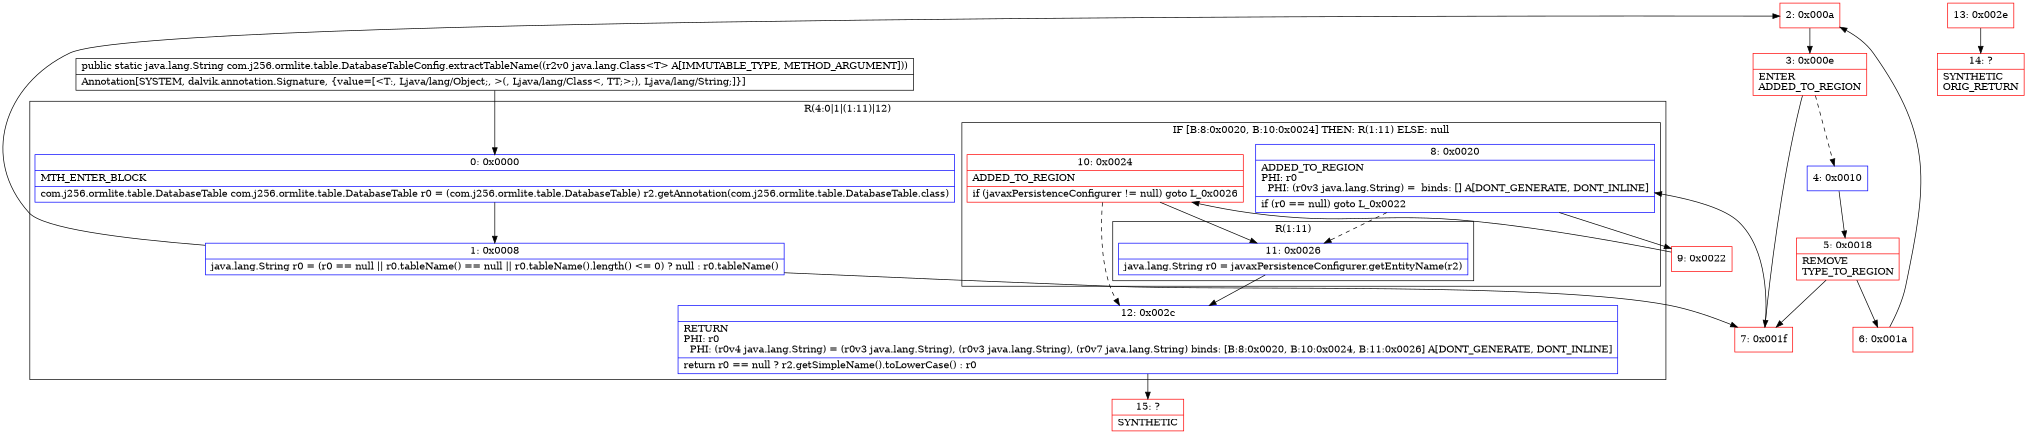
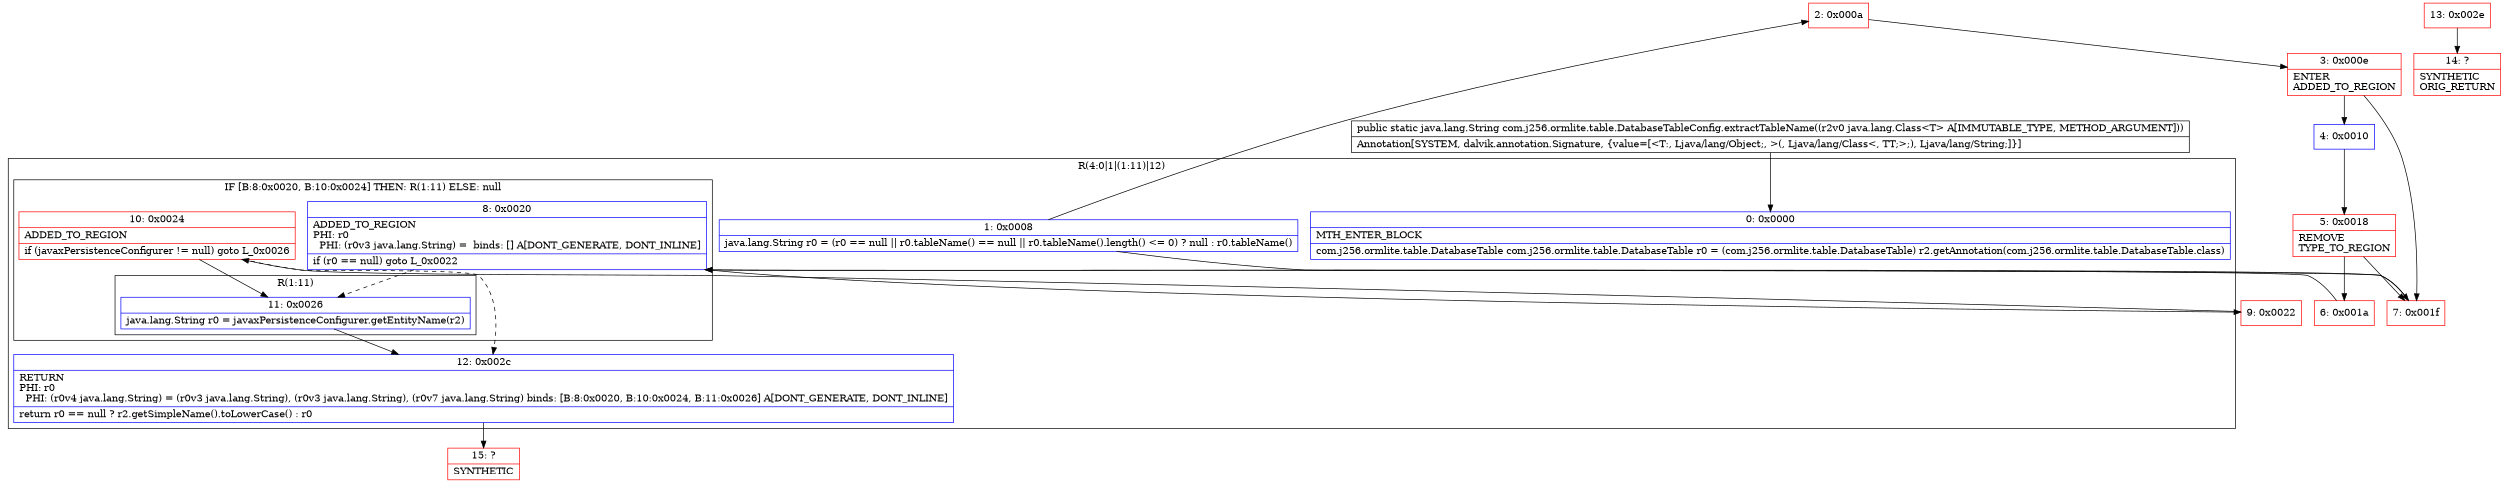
edge "3: 0x000e" -> "4: 0x0010": style dashed -> solid
edge "6: 0x001a" -> "2: 0x000a": now "6: 0x001a" -> "8: 0x0020"
edge "0: 0x0000" -> "1: 0x0008": removed
